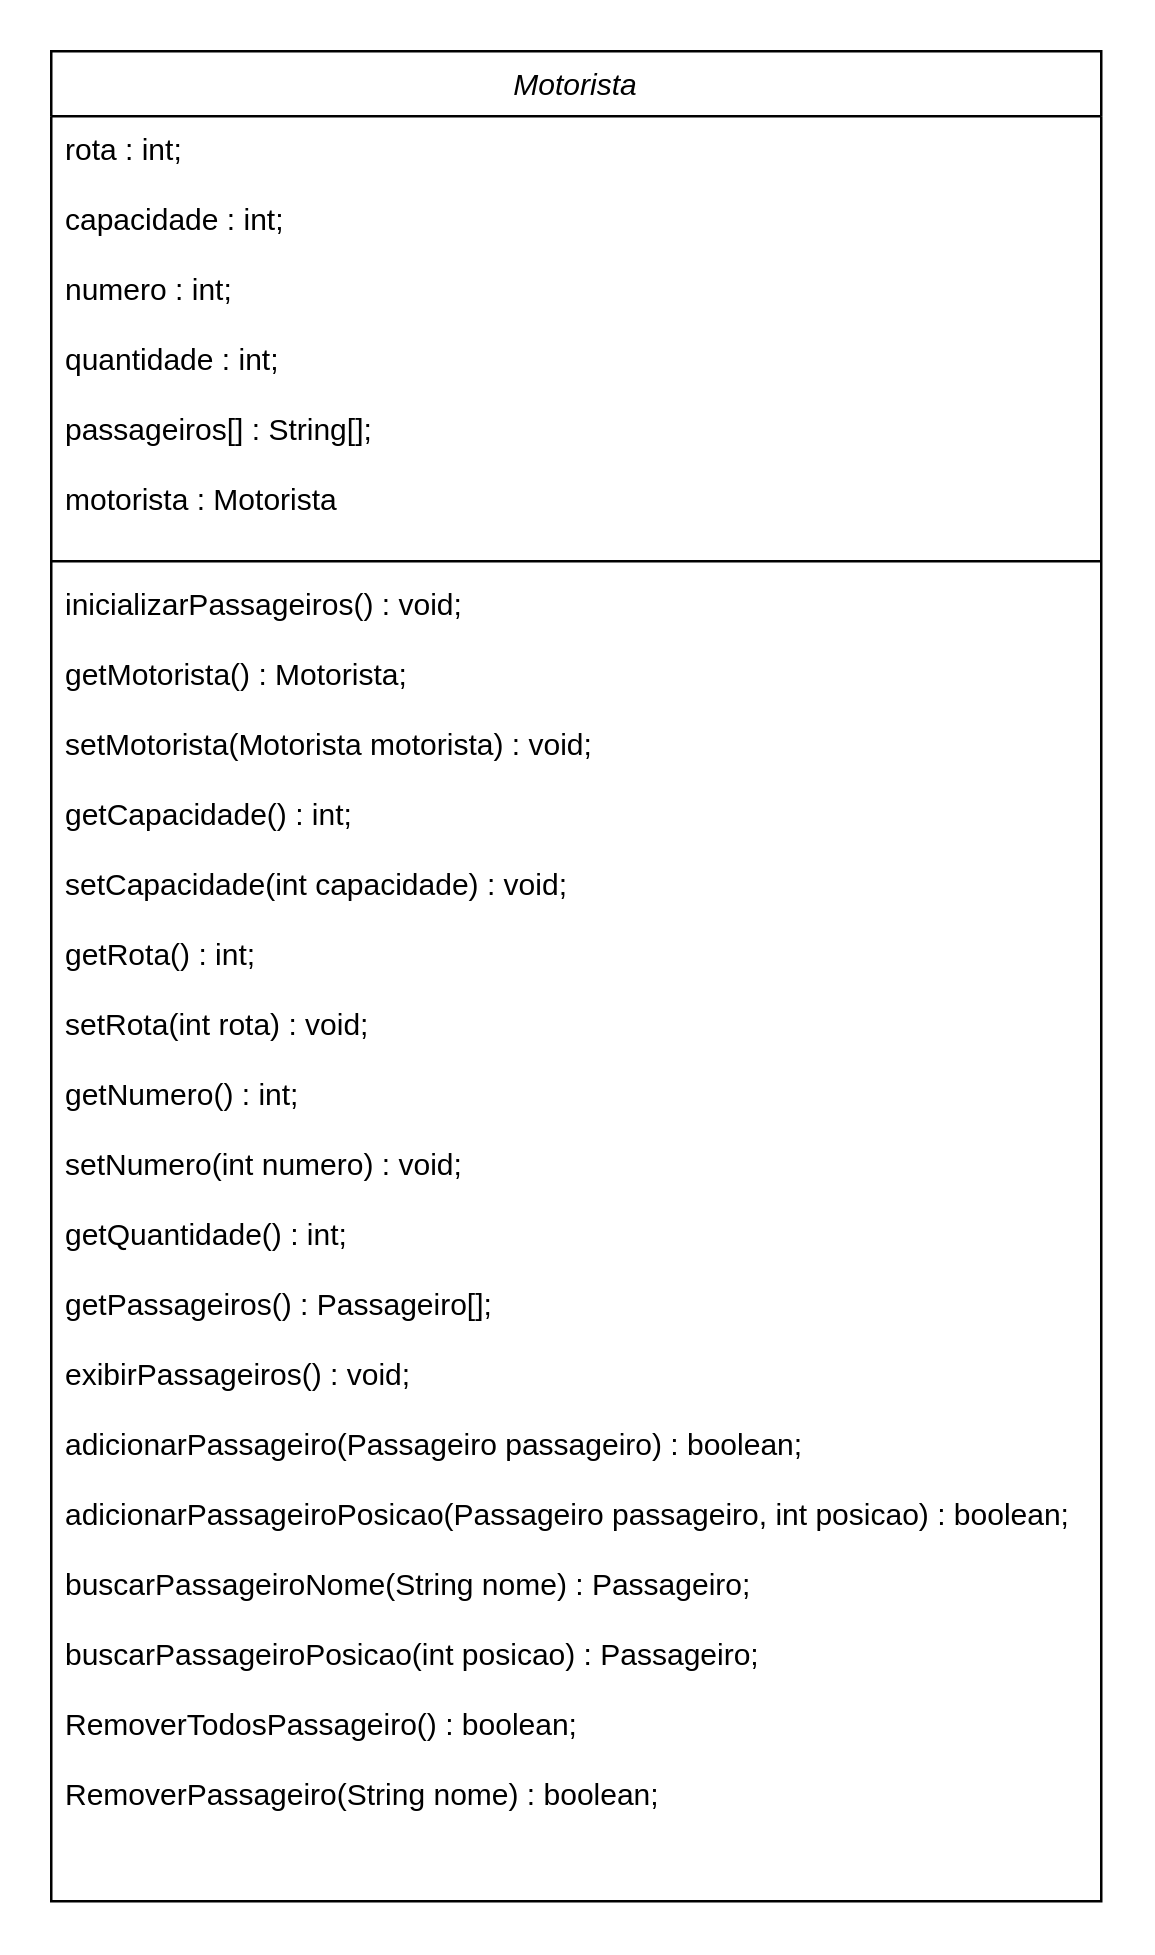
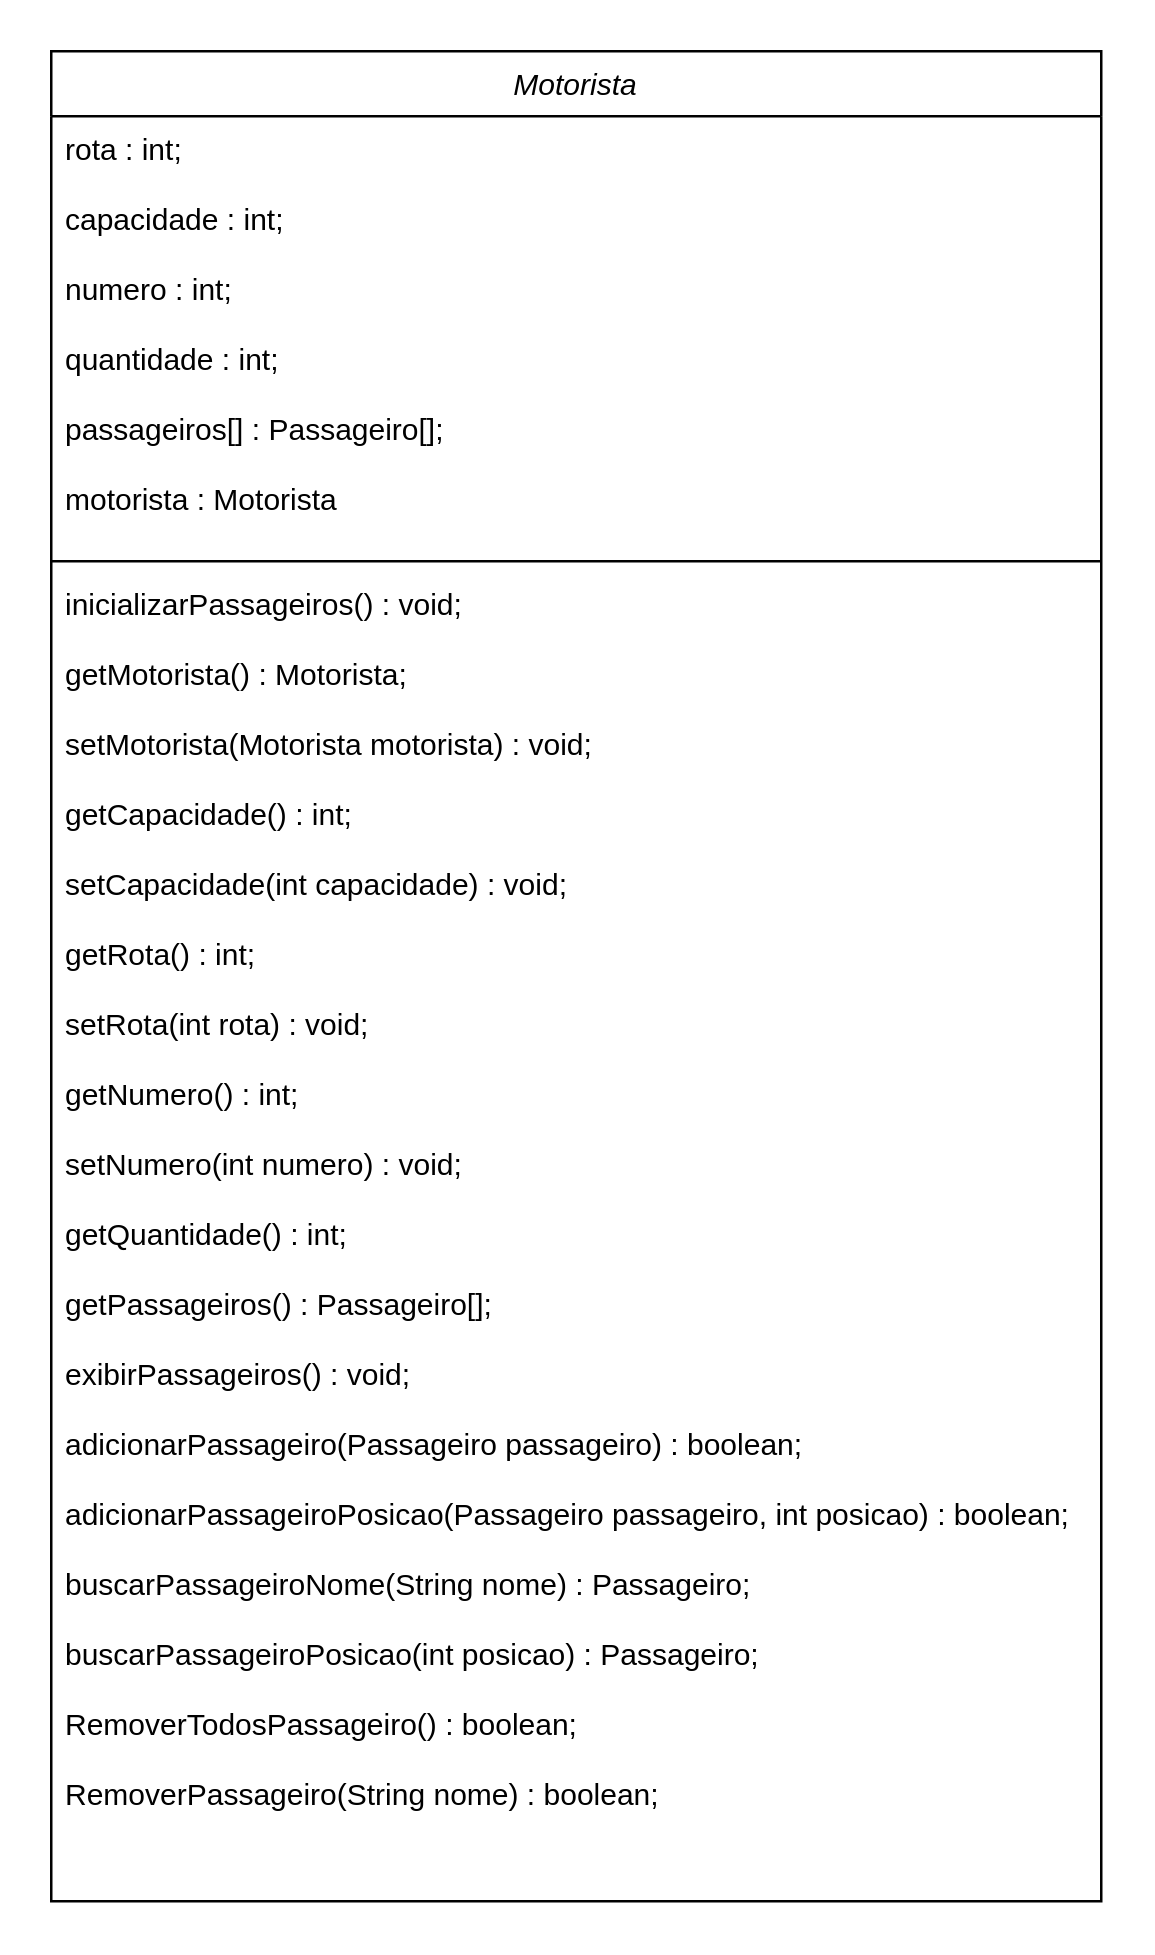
node "rota : int; capacidade : int; numero : int; quantidade : int; passageiros[] : String[]; motorista : Motorista": label "rota : int; capacidade : int; numero : int; quantidade : int; passageiros[] : String[]; motorista : Motorista" -> "rota : int; capacidade : int; numero : int; quantidade : int; passageiros[] : Passageiro[]; motorista : Motorista"
